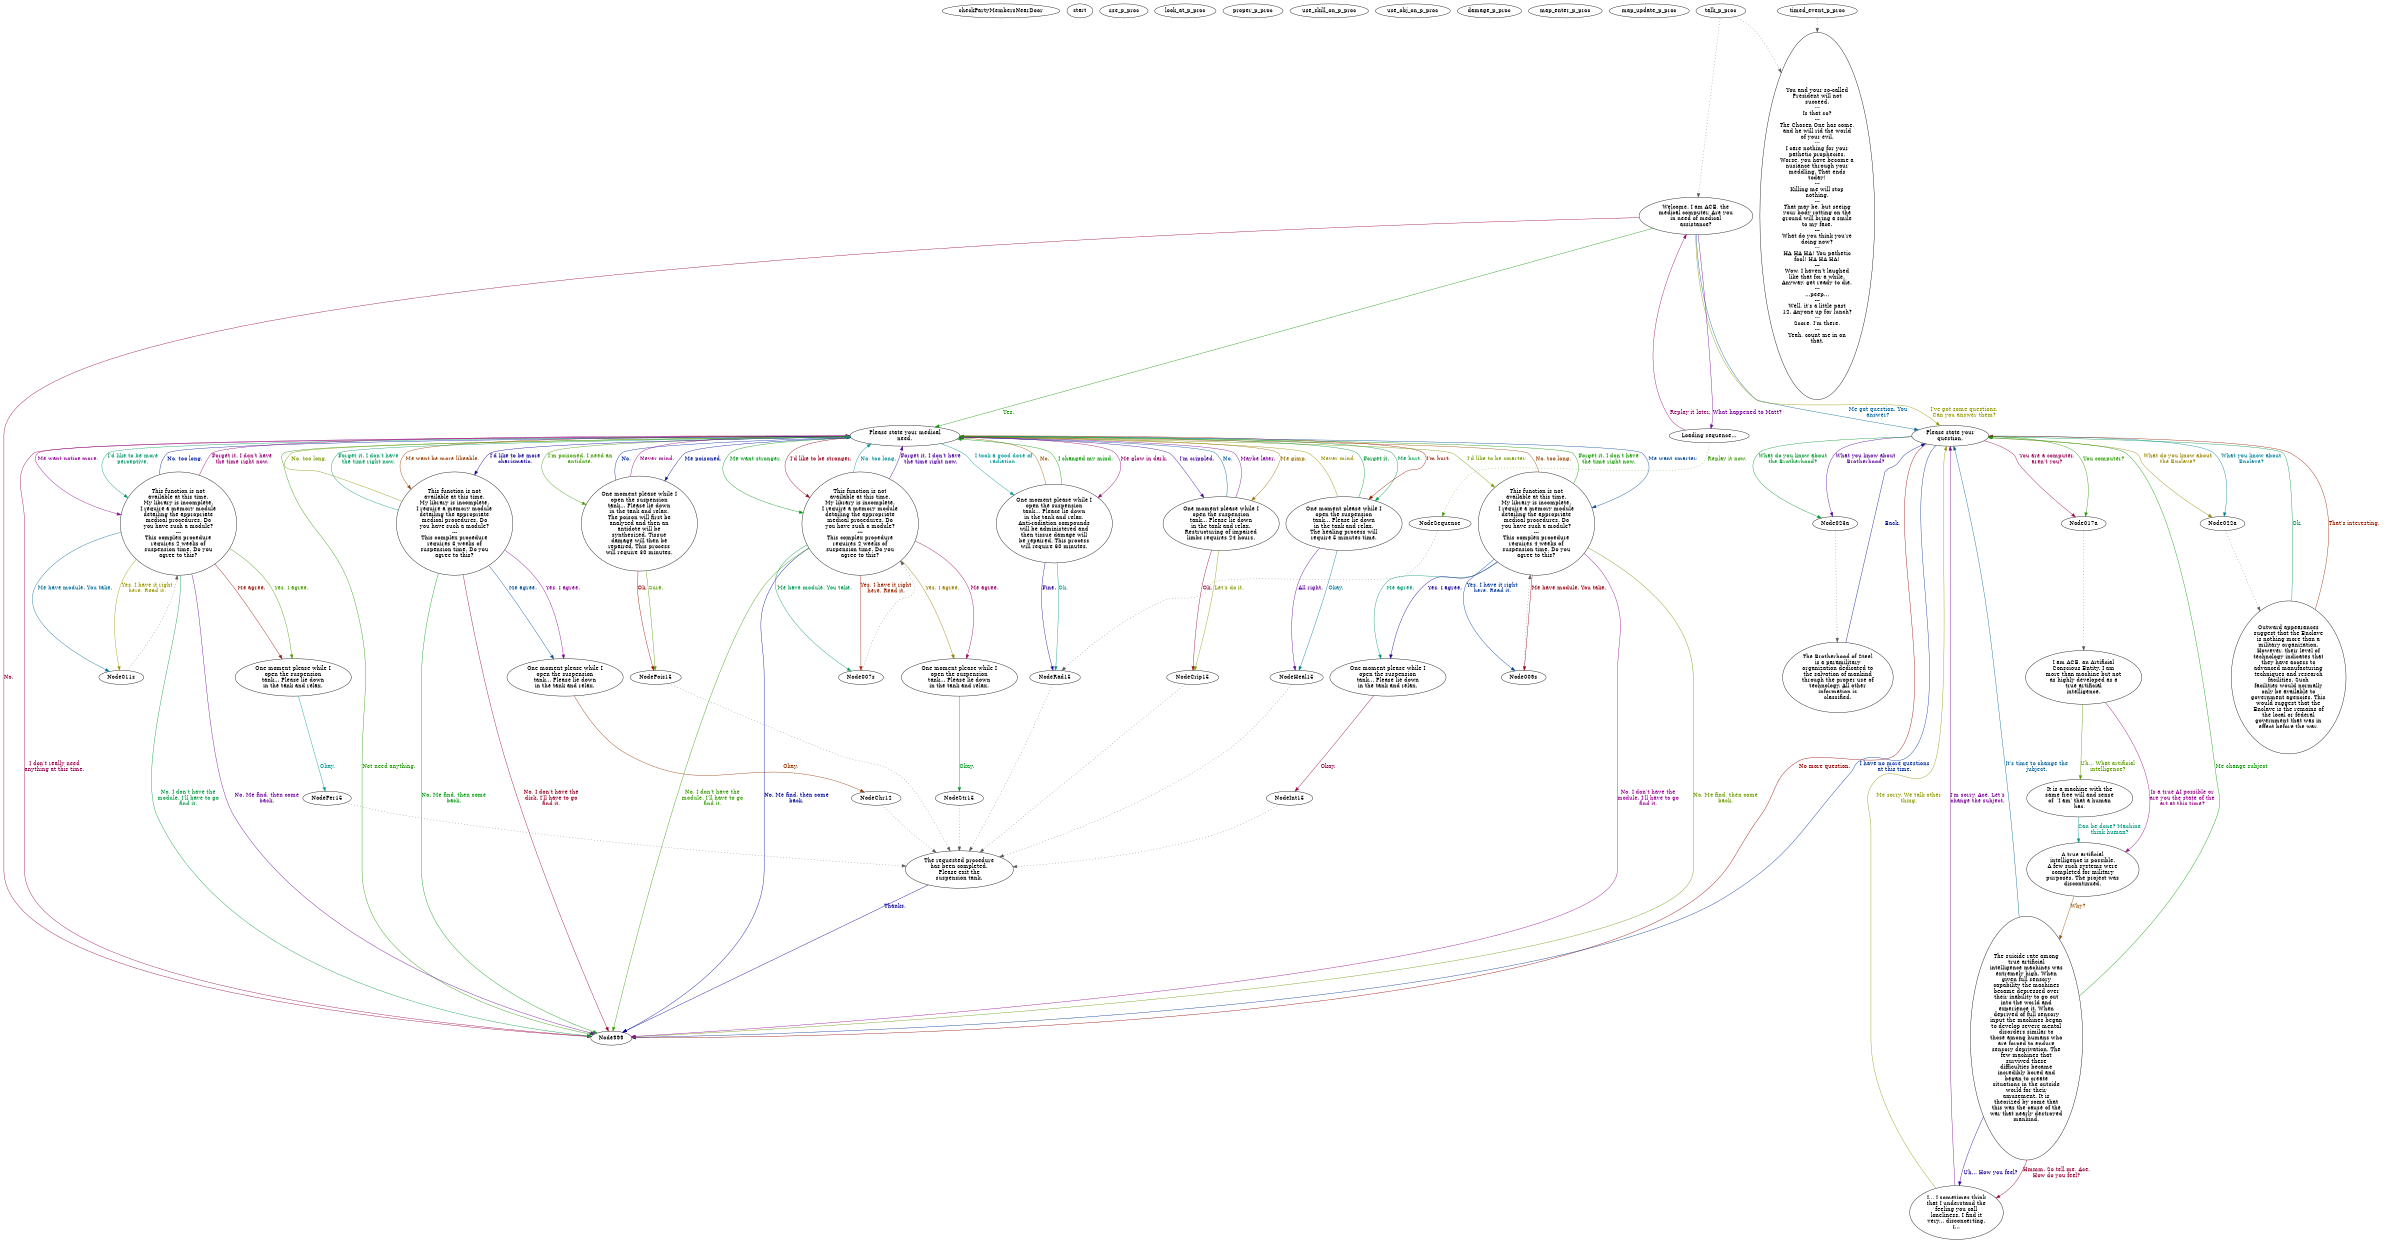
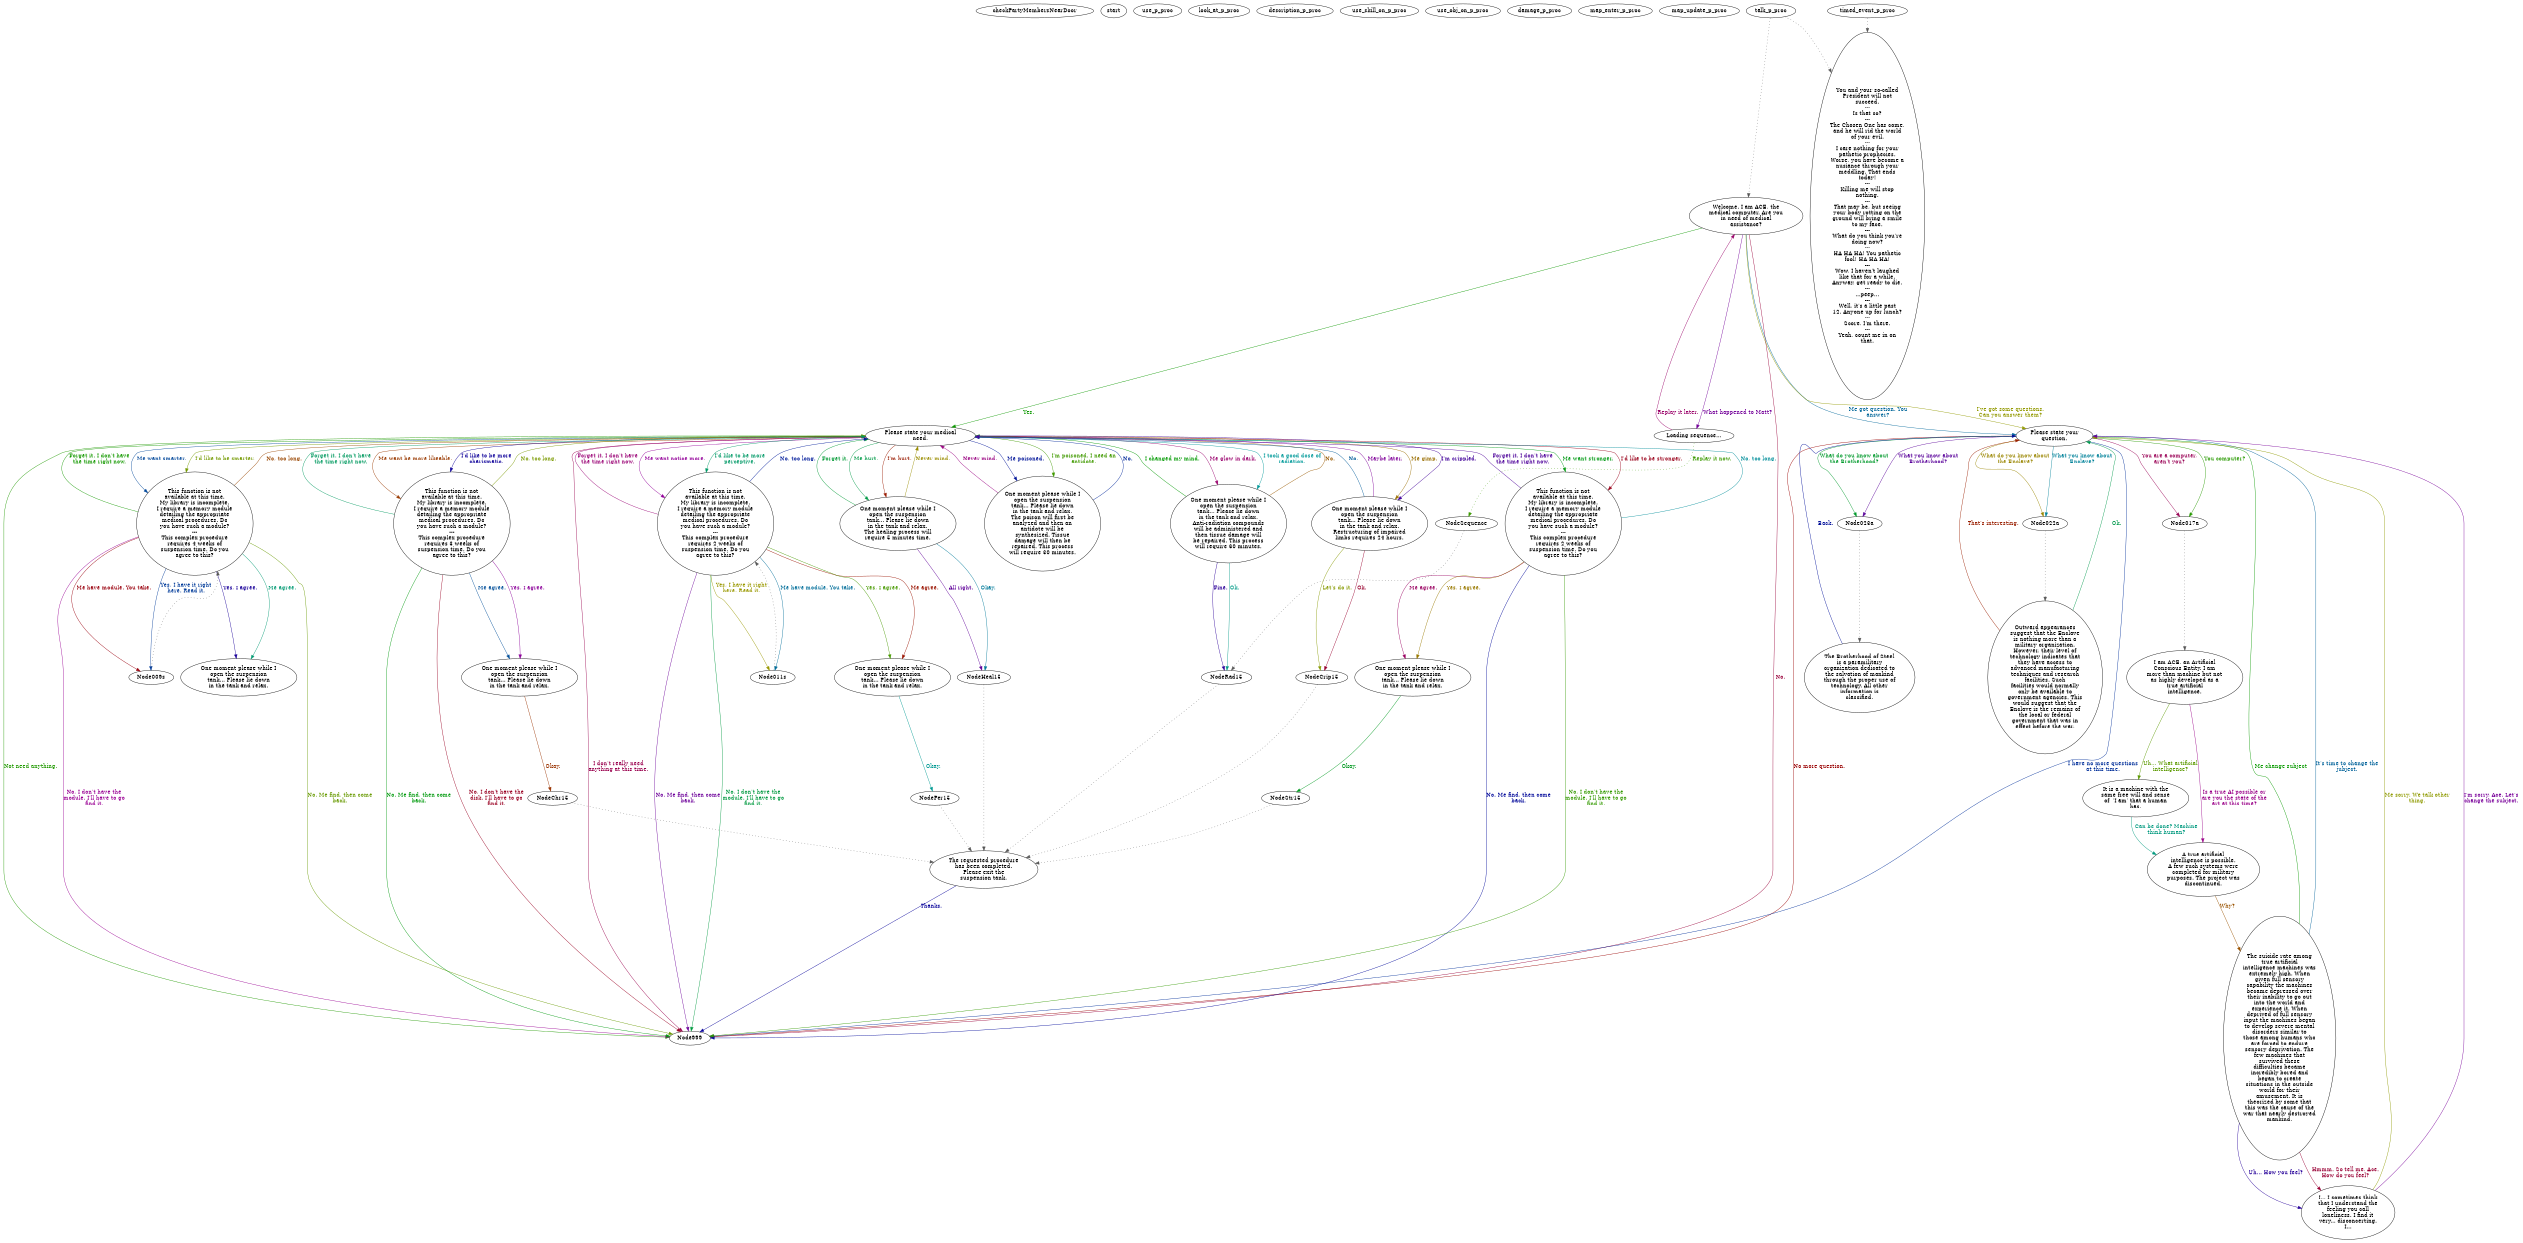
node "proper_p_proc": label "proper_p_proc" -> "description_p_proc"
node "NodePois15": removed
node "Node007s": removed
node "NodeChr12": label "NodeChr12" -> "NodeChr15"
node "NodeInt15": removed
